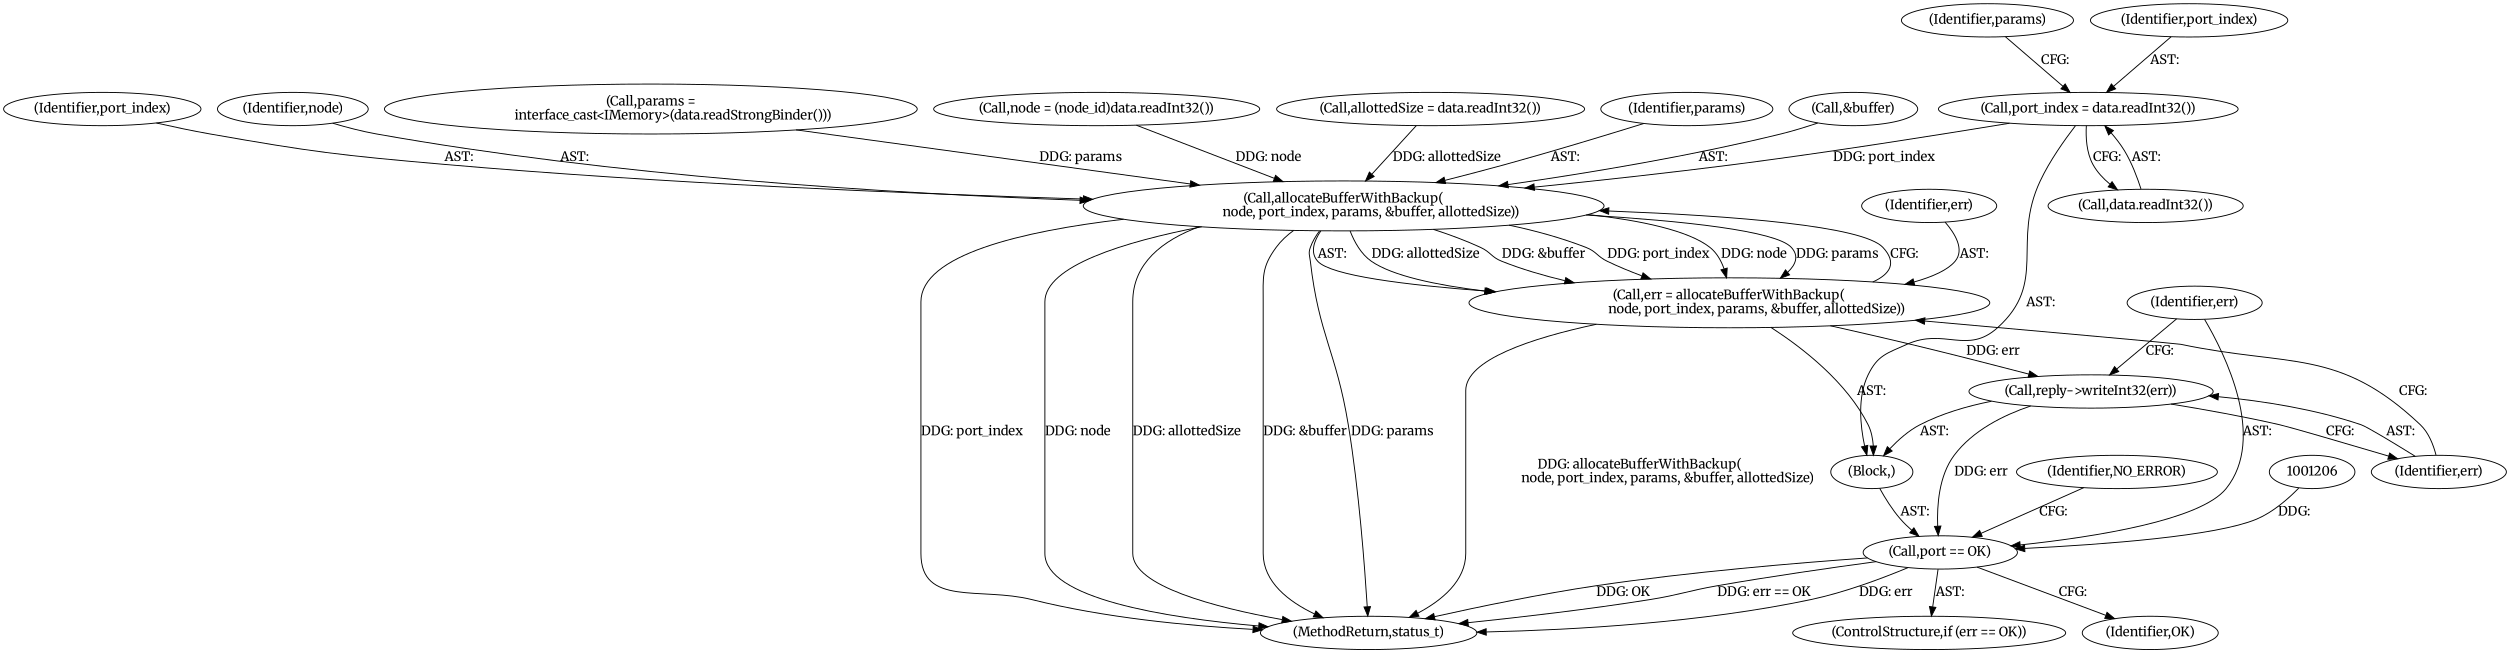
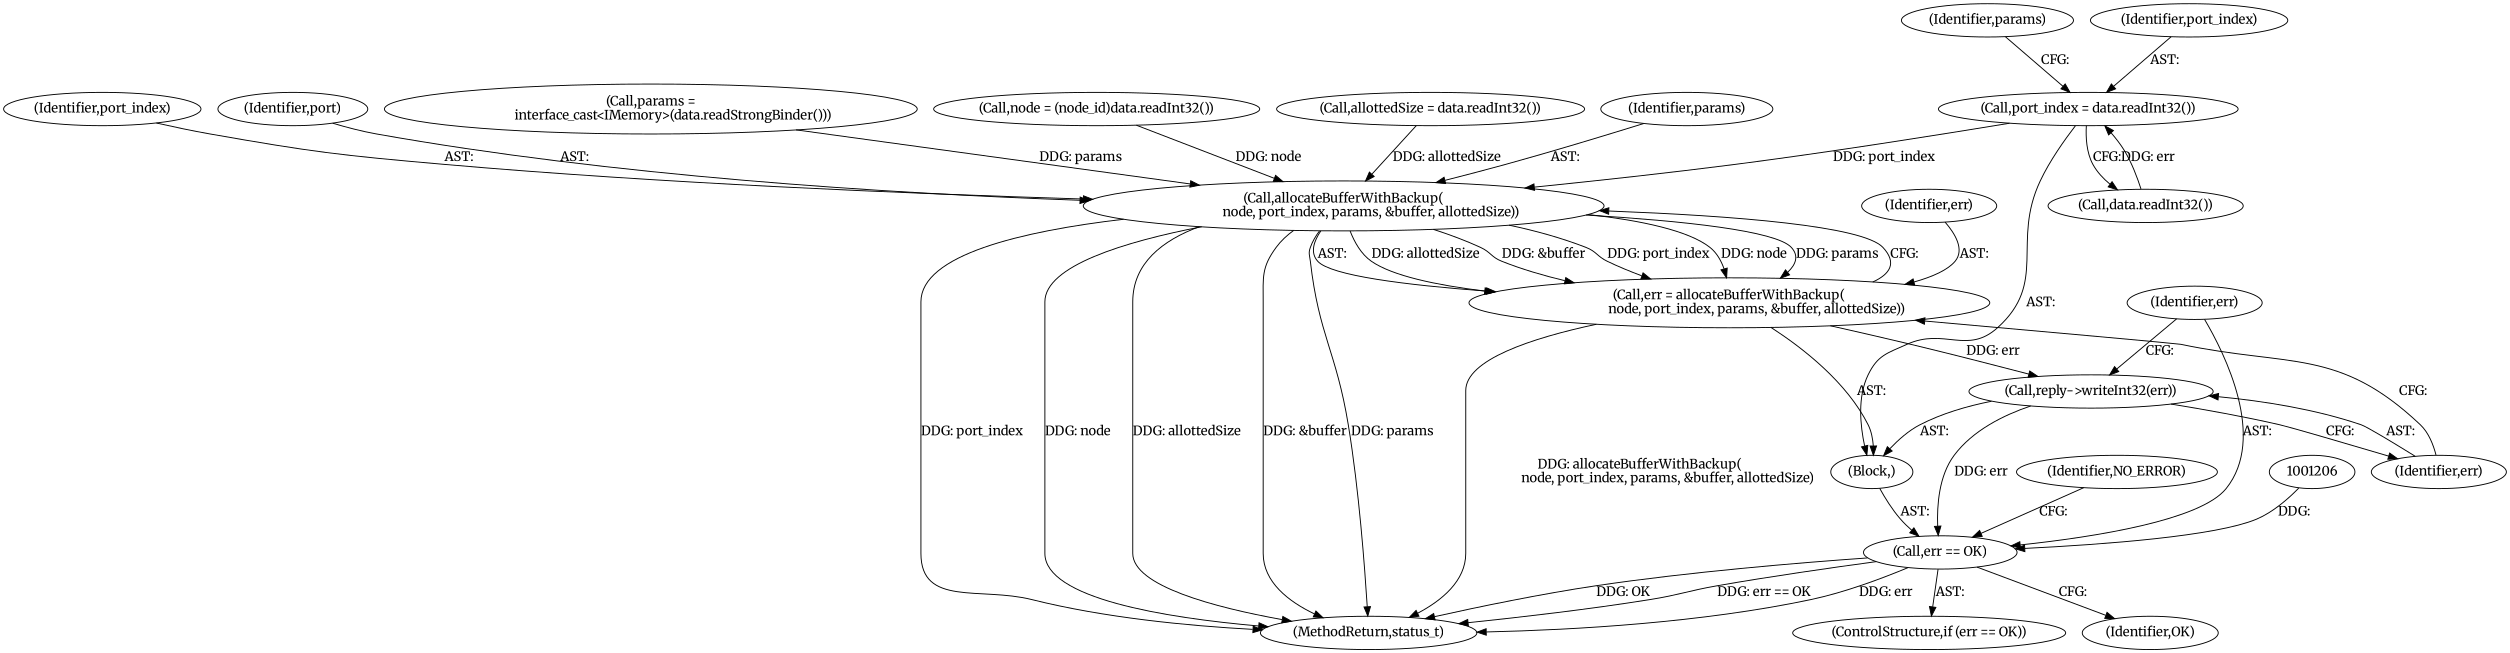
node "(Identifier,node)": label "(Identifier,node)" -> "(Identifier,port)"
node "(Call,&buffer)": removed
edge "(Call,data.readInt32())" -> "(Call,port_index = data.readInt32())": label "AST: " -> "DDG: err"
node "(Call,port == OK)": label "(Call,port == OK)" -> "(Call,err == OK)"
